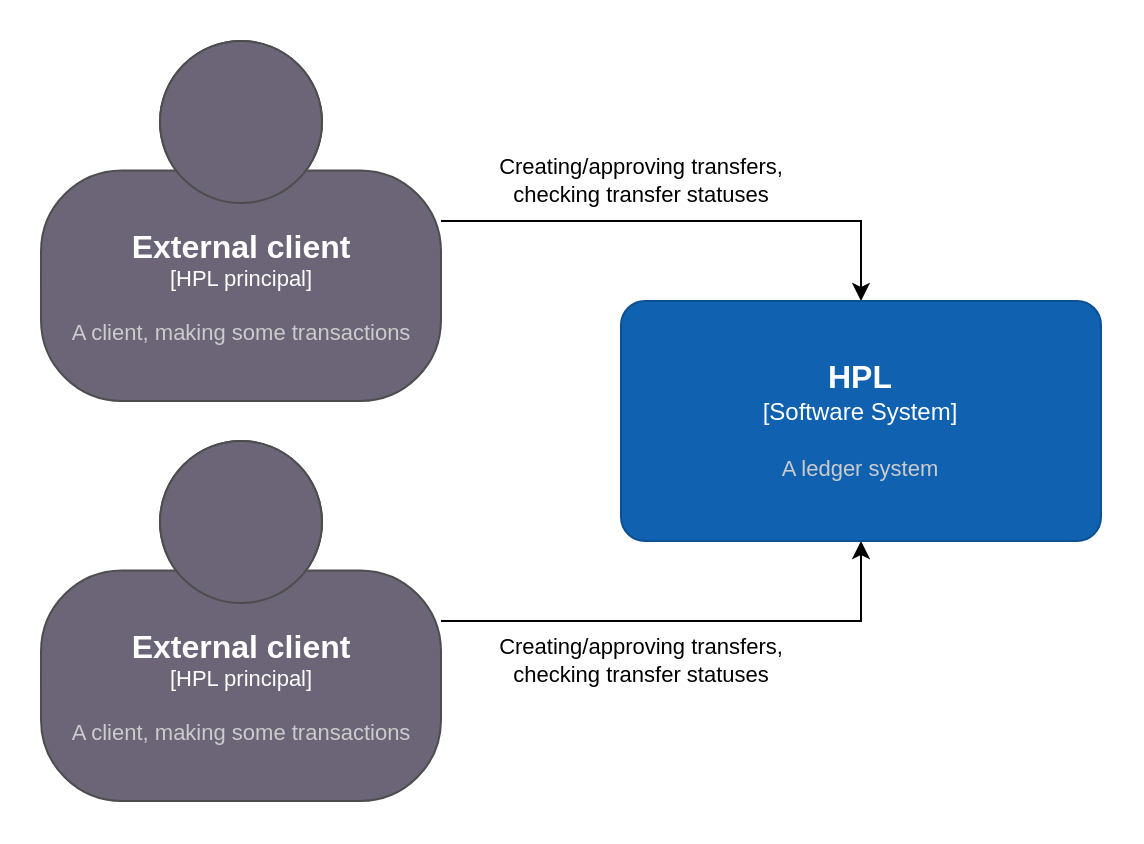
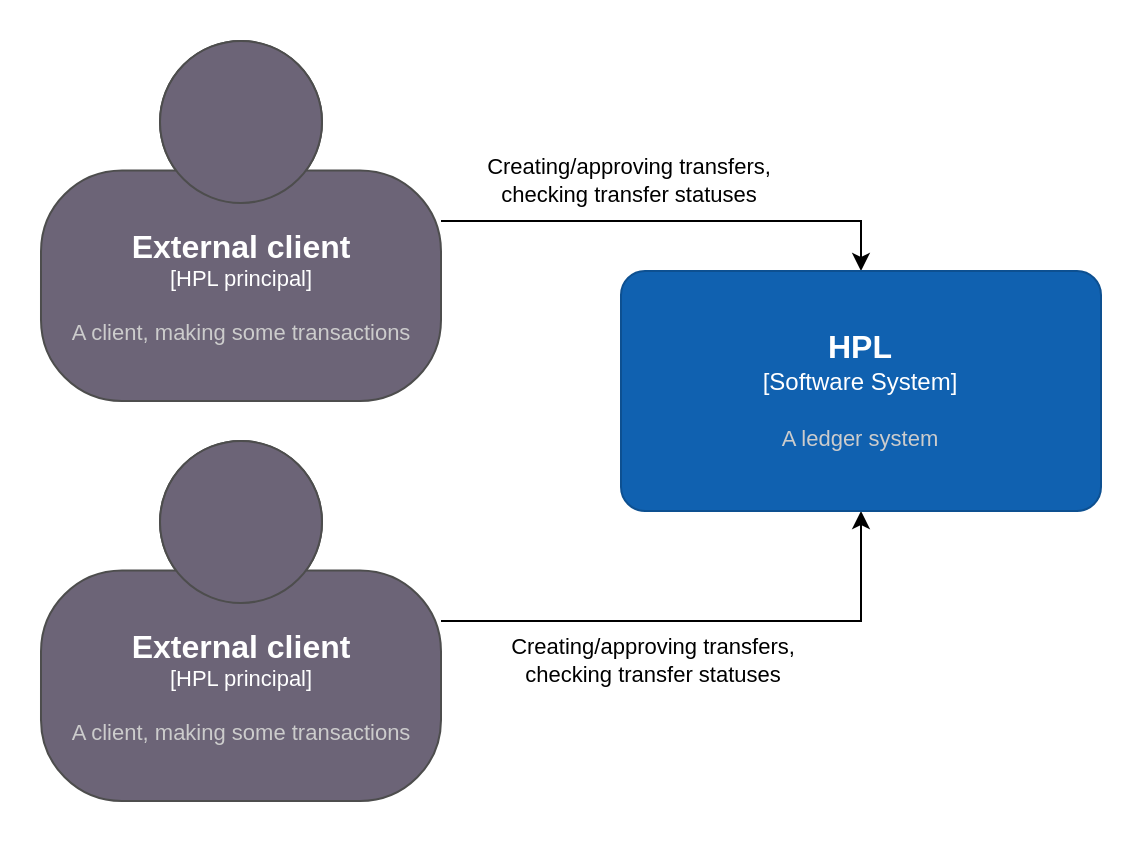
node "HPL [Software System] A ledger system": moved (861, 421) -> (861, 391)
